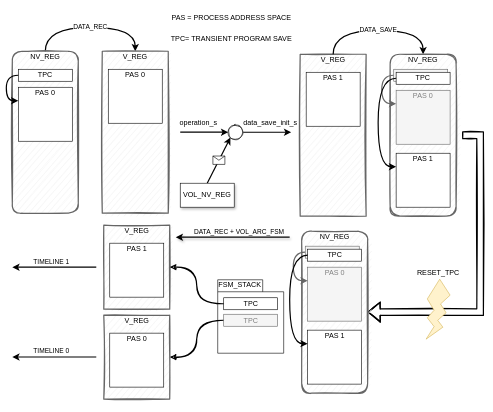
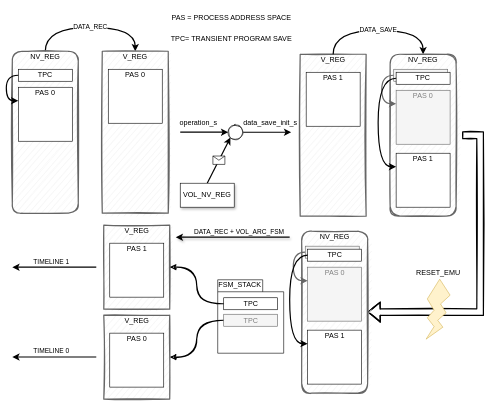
node "RESET_TPC": label "RESET_TPC" -> "RESET_EMU"
